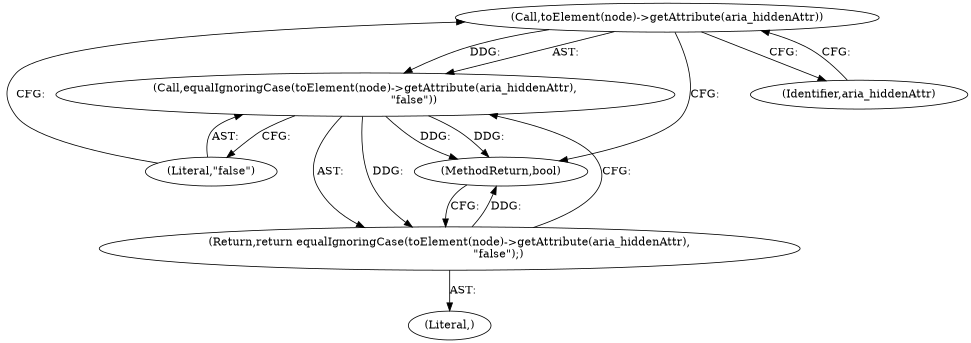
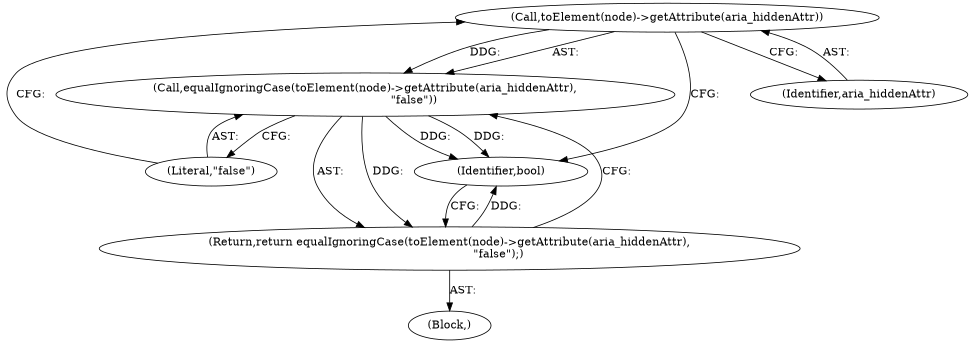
edge "(Identifier,aria_hiddenAttr)" -> "(Call,toElement(node)->getAttribute(aria_hiddenAttr))": label "CFG: " -> "AST: "
node "(MethodReturn,bool)": label "(MethodReturn,bool)" -> "(Identifier,bool)"
node "(Literal,)": label "(Literal,)" -> "(Block,)"
